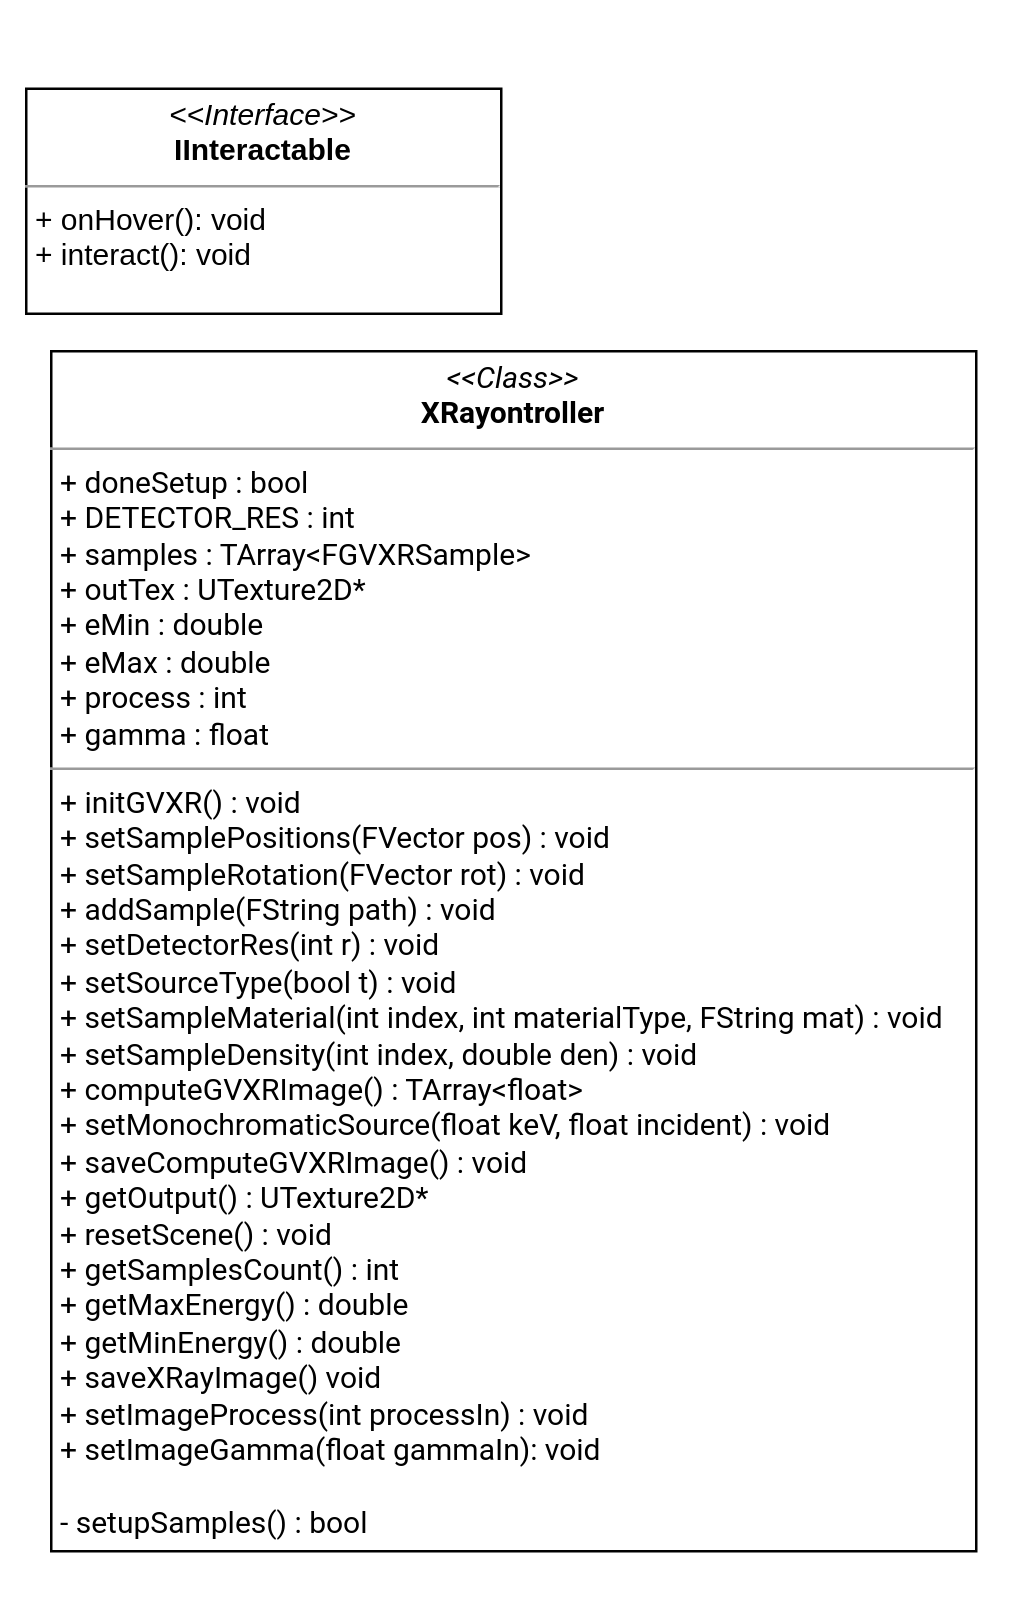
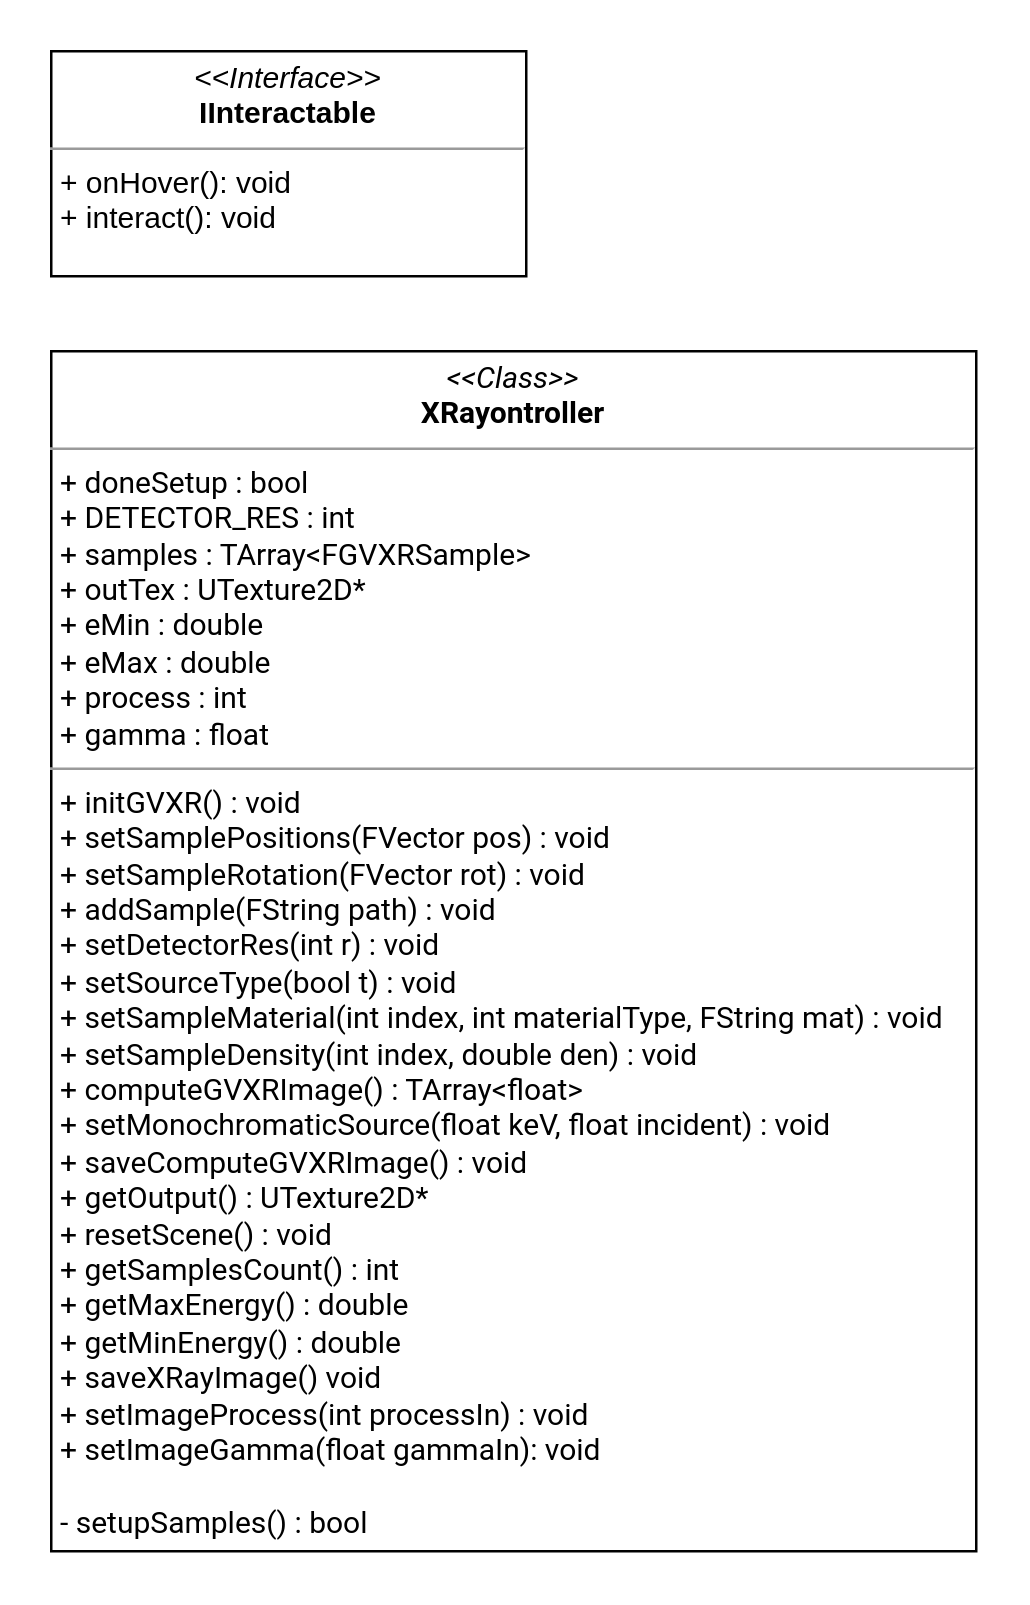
node "<<Interface>> IInteractable + onHover(): void + interact(): void": moved (264, 201) -> (289, 164)
